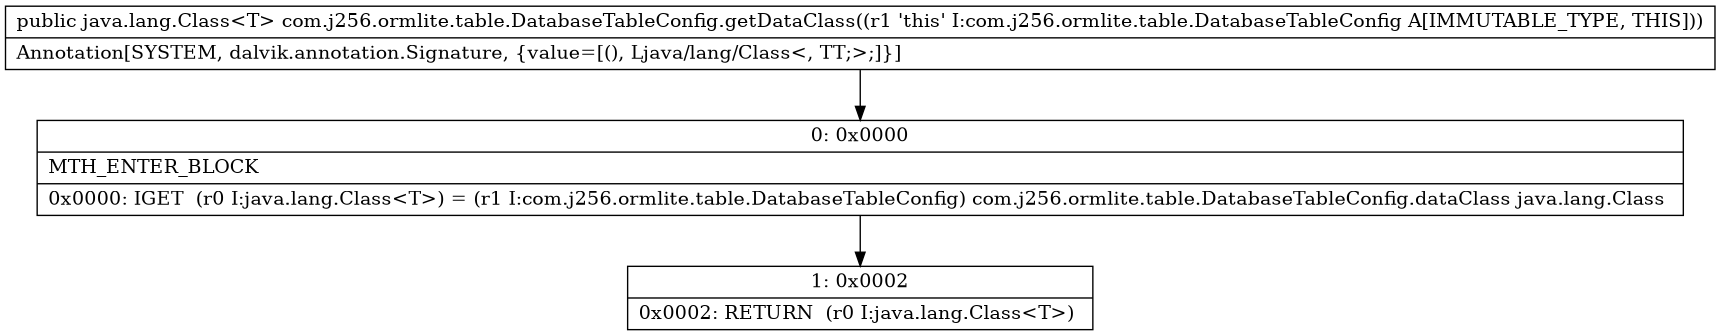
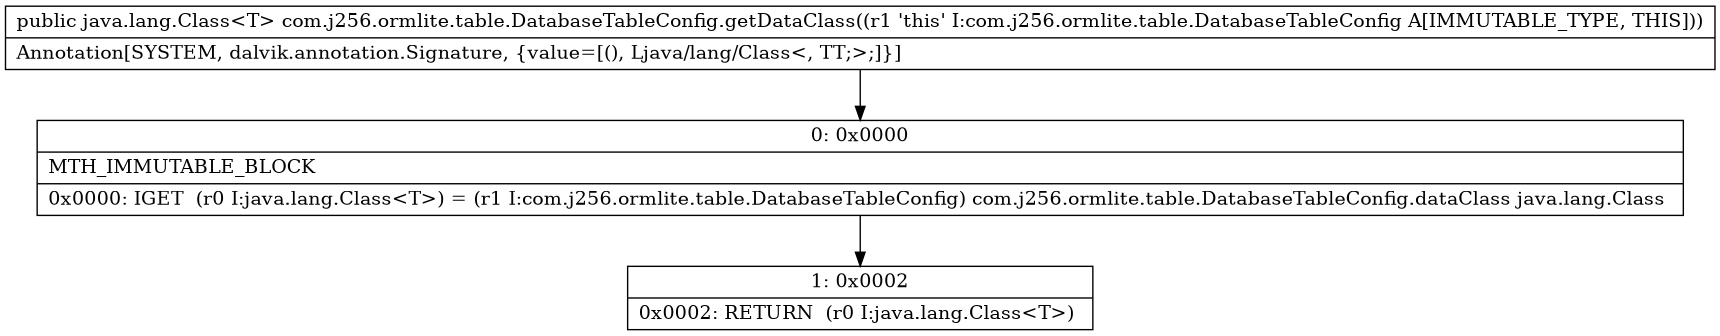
node "0: 0x0000": text "MTH_ENTER_BLOCK" -> "MTH_IMMUTABLE_BLOCK"
